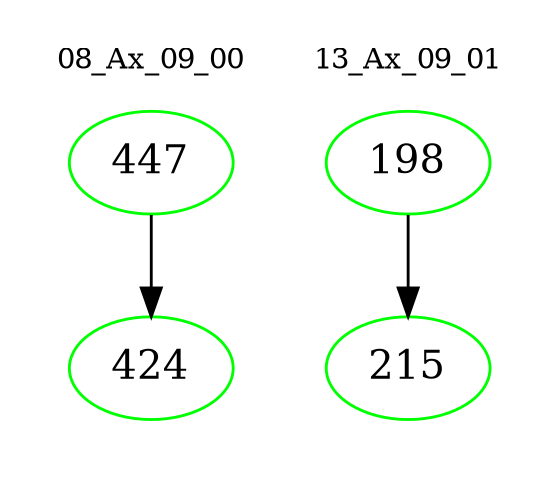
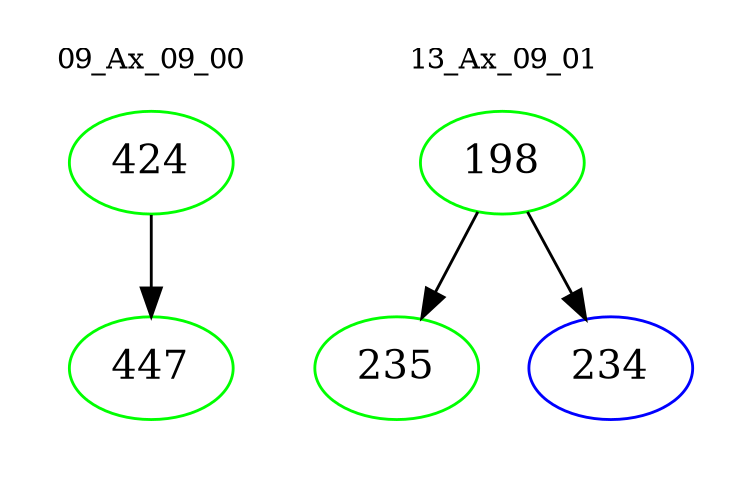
cluster "08_Ax_09_00": label "08_Ax_09_00" -> "09_Ax_09_00"
edge "447" -> "424": reversed
node "215": label "215" -> "235"
node "234": added
